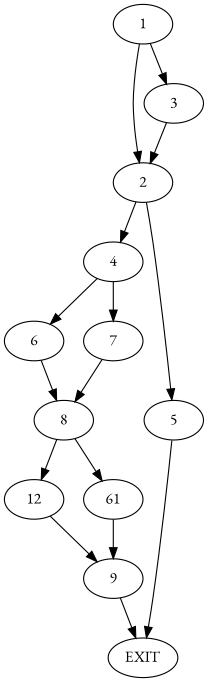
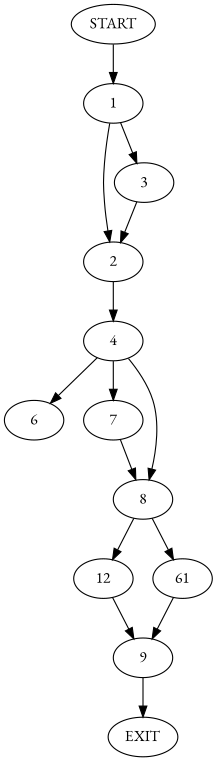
node "START": added
edge "6" -> "8": now "4" -> "8"
node "5": removed
